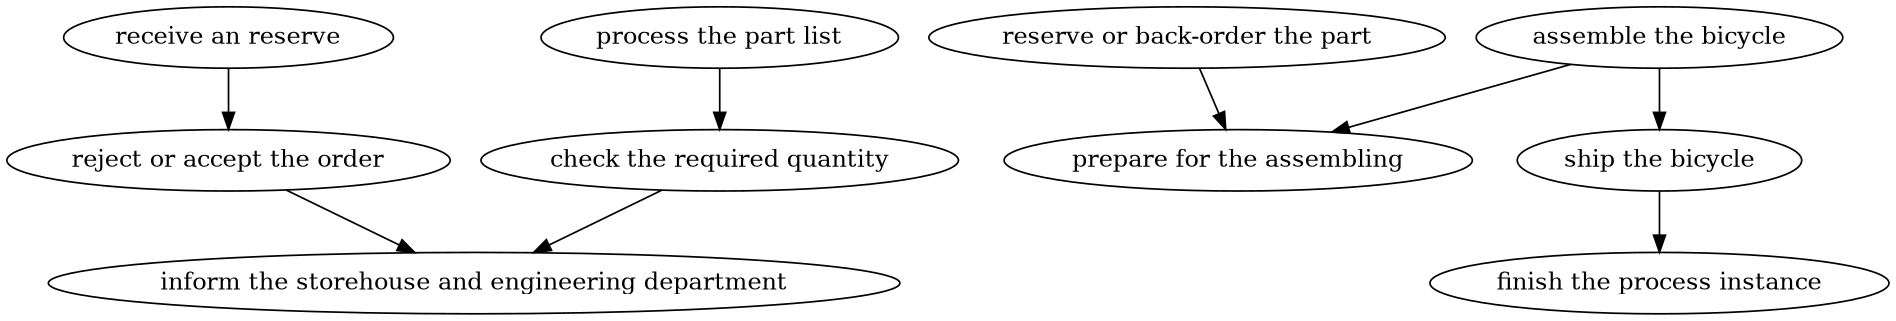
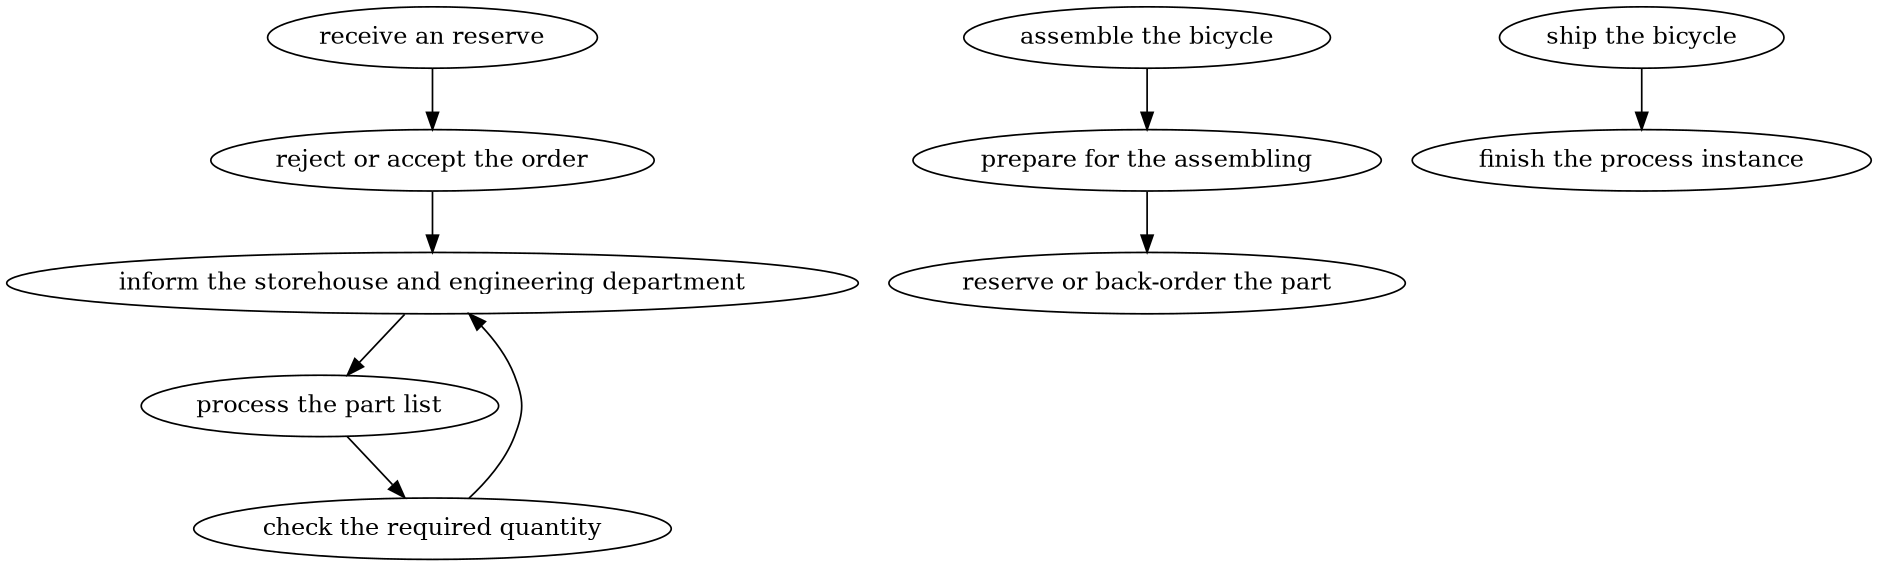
edge "reserve or back-order the part" -> "prepare for the assembling": reversed
edge "assemble the bicycle" -> "ship the bicycle": removed
edge "inform the storehouse and engineering department" -> "process the part list": added
